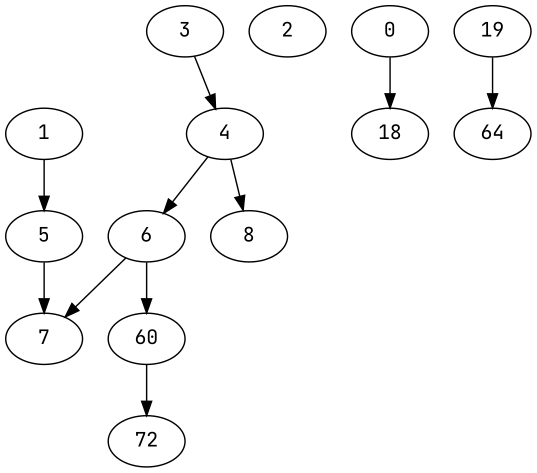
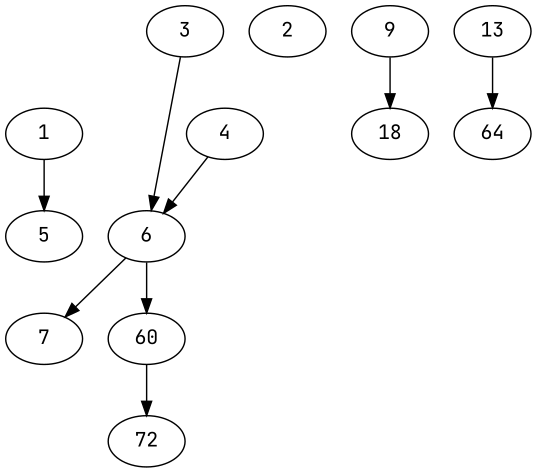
node "0": label "0" -> "9"
node "19": label "19" -> "13"
edge "3" -> "4": now "3" -> "6"
node "8": removed
edge "5" -> "7": removed
